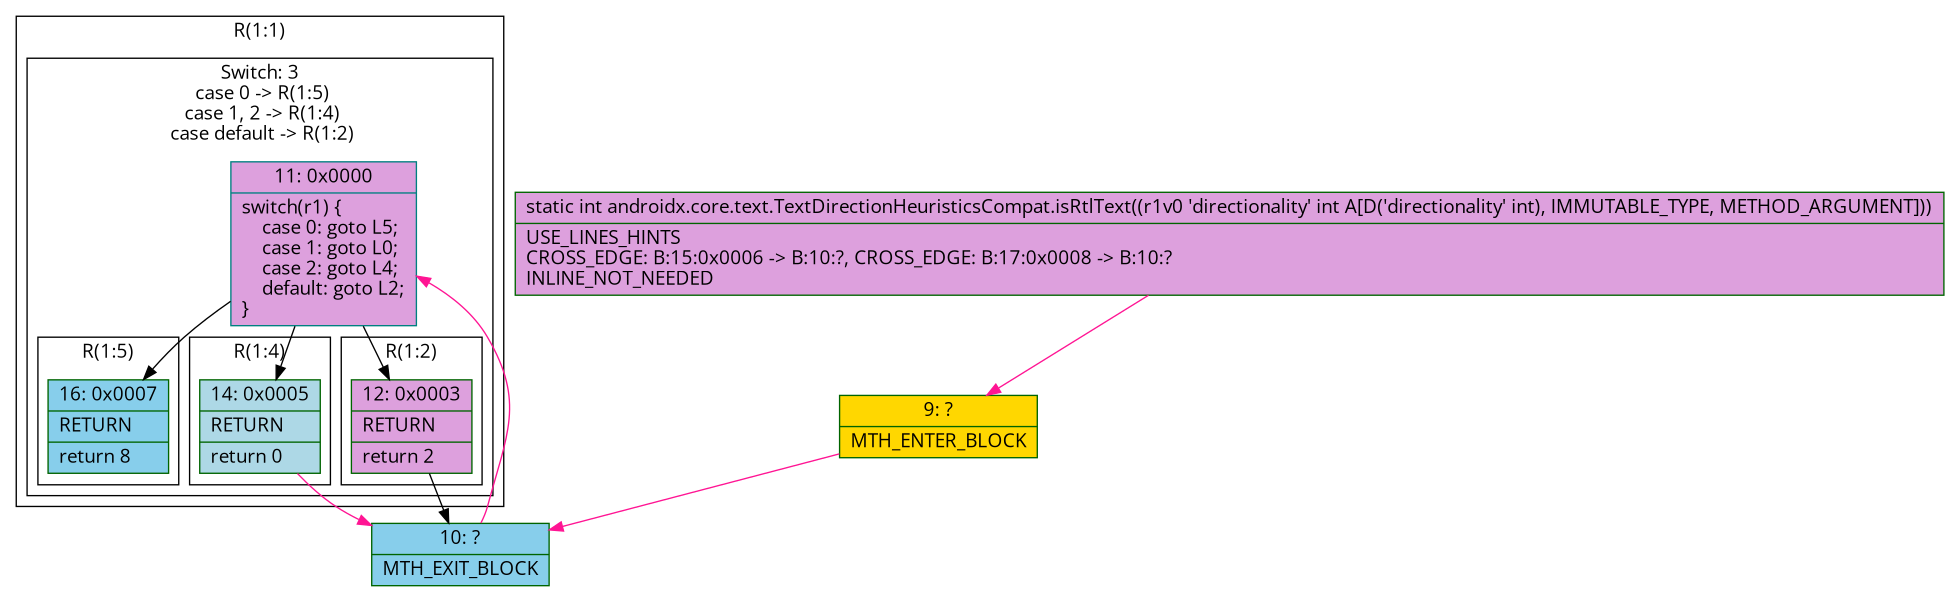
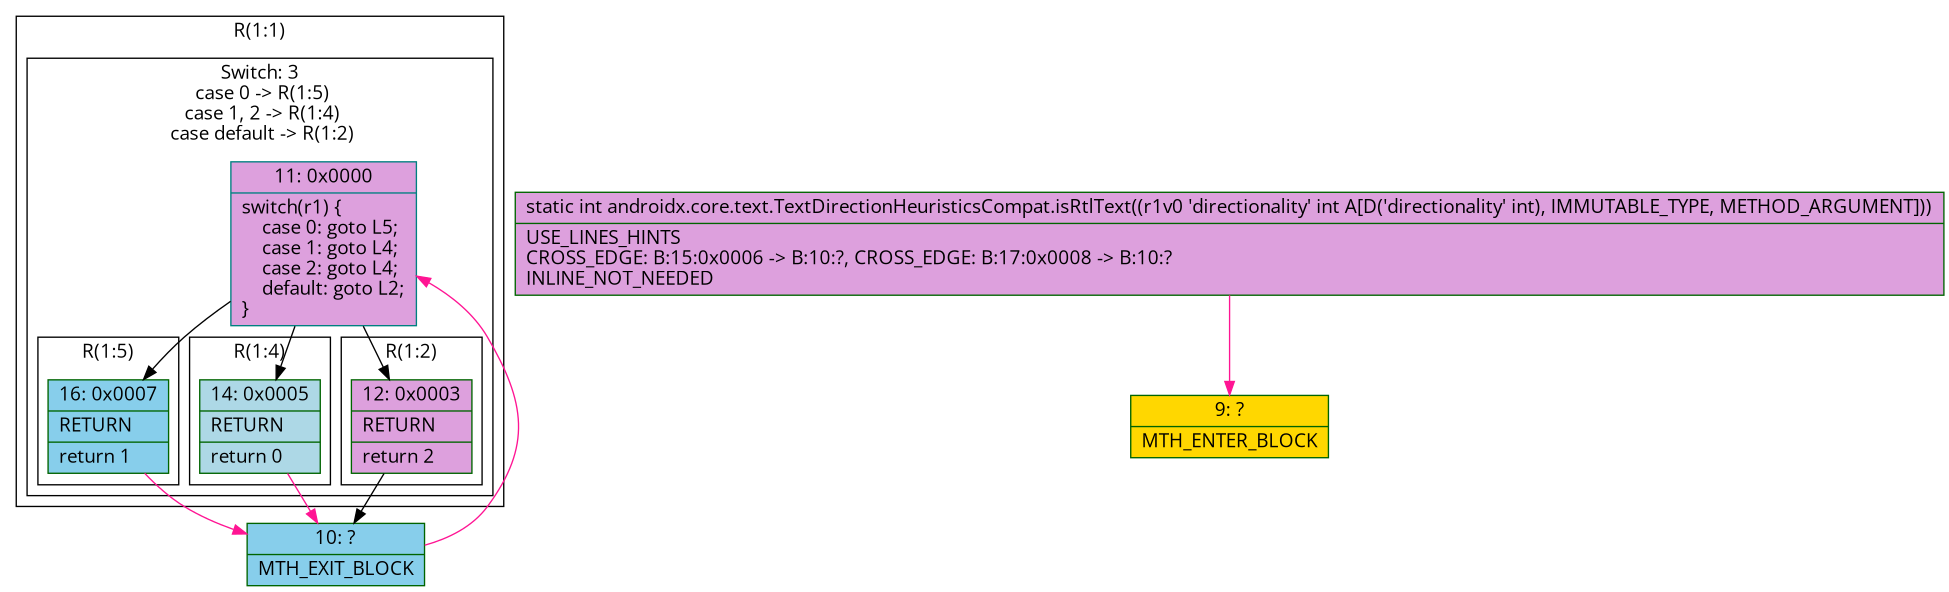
node "11: 0x0000": text "case 1: goto L0;" -> "case 1: goto L4;"
node "16: 0x0007": text "return 8" -> "return 1"
edge "9: ?" -> "10: ?": now "16: 0x0007" -> "10: ?"
